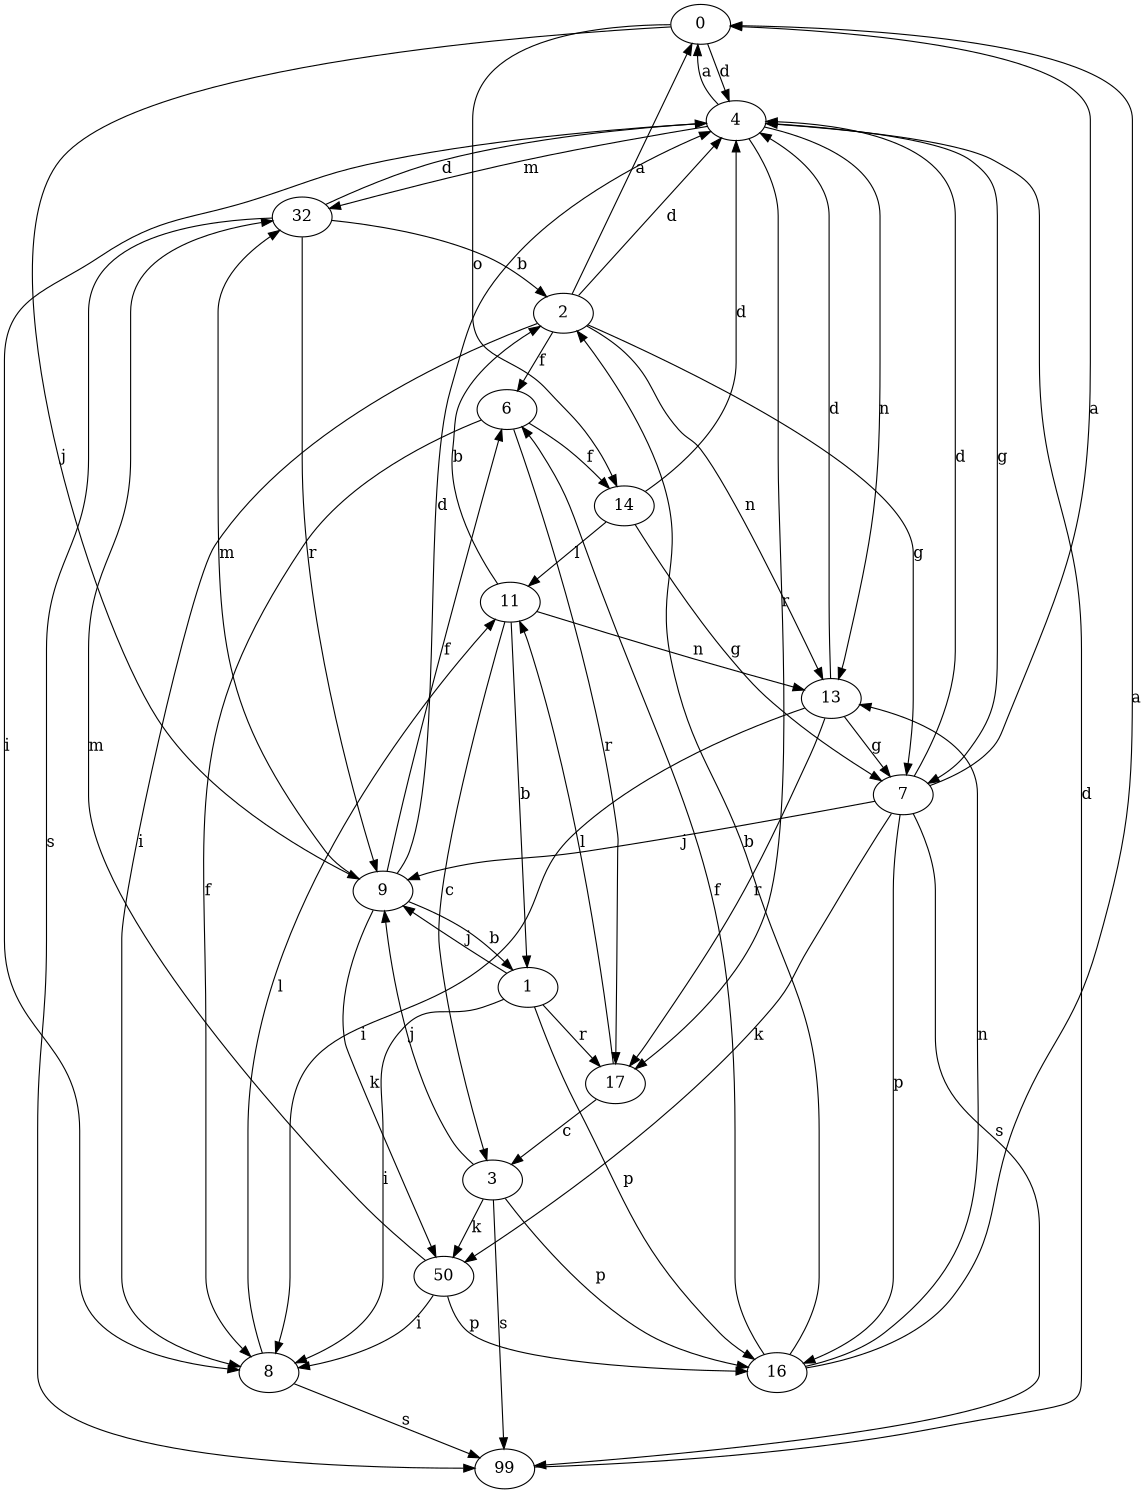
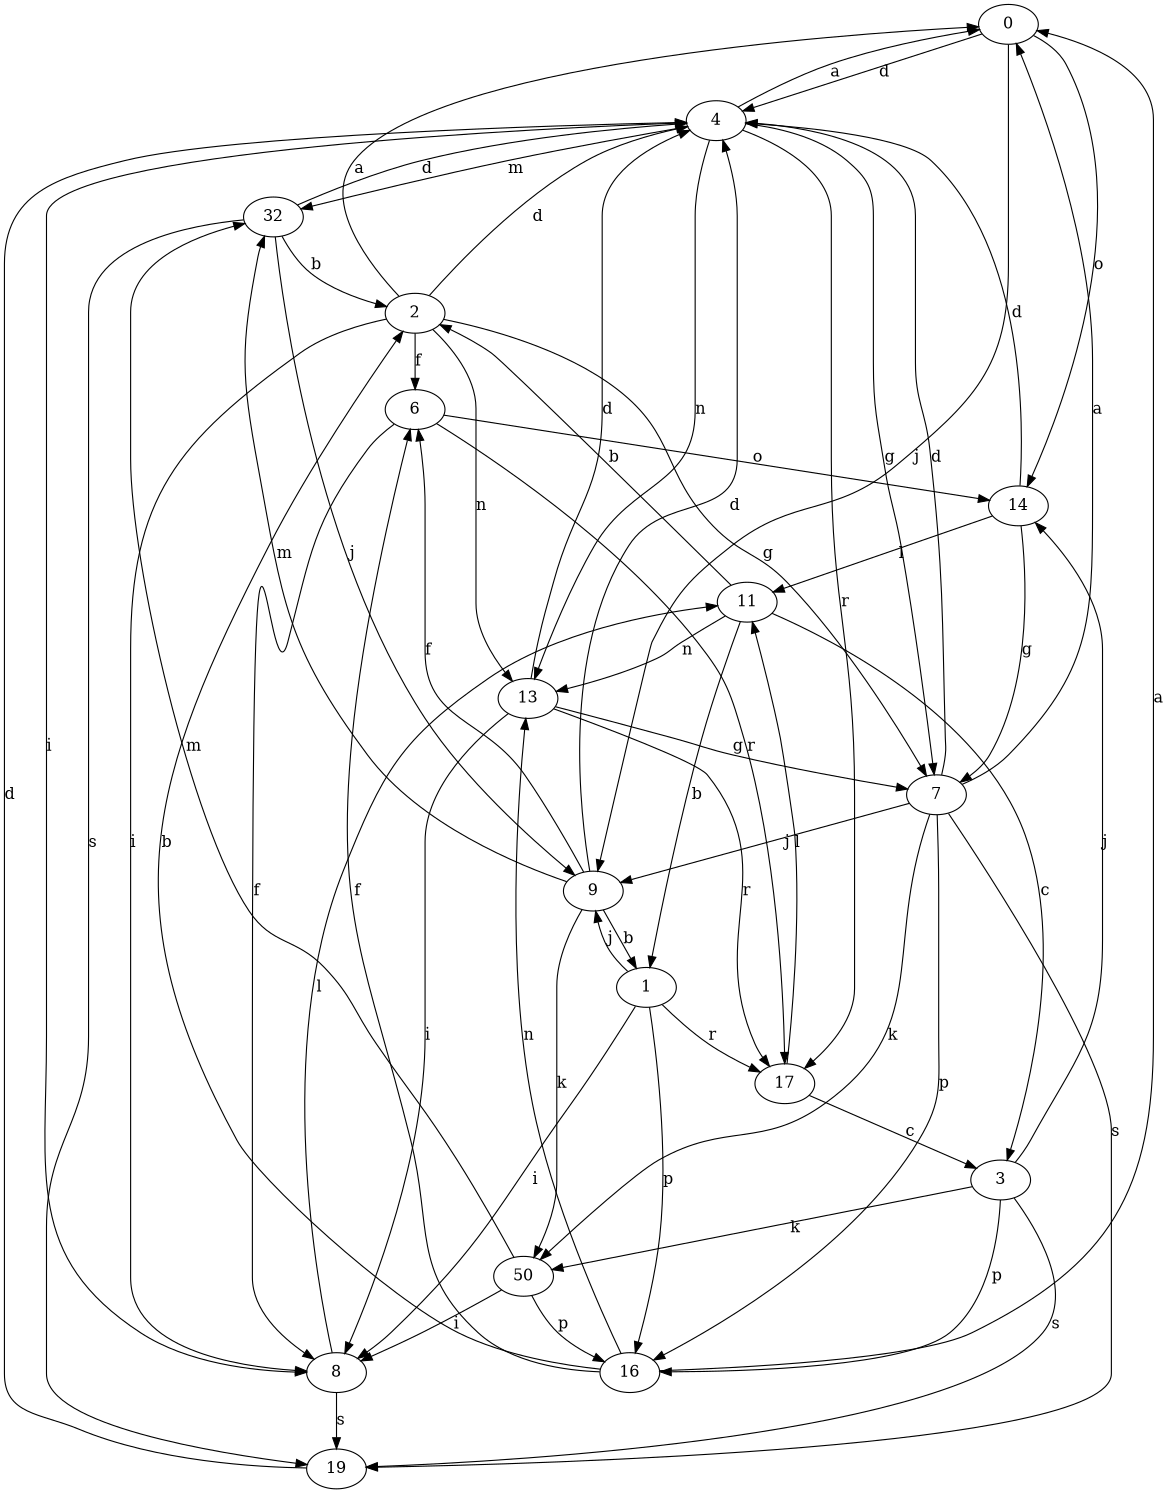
edge "6" -> "14": label "f" -> "o"
edge "32" -> "9": label "r" -> "j"
edge "3" -> "9": now "3" -> "14"
node "99": label "99" -> "19"
